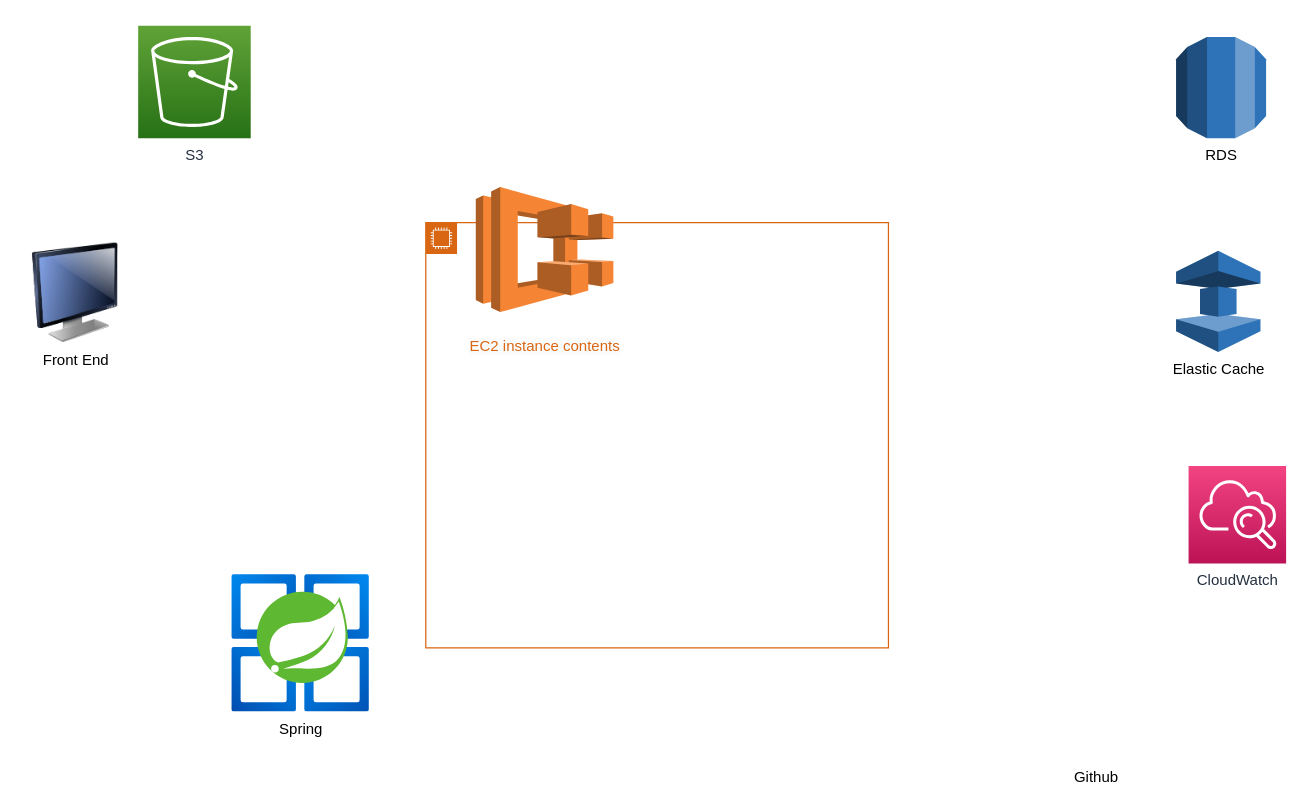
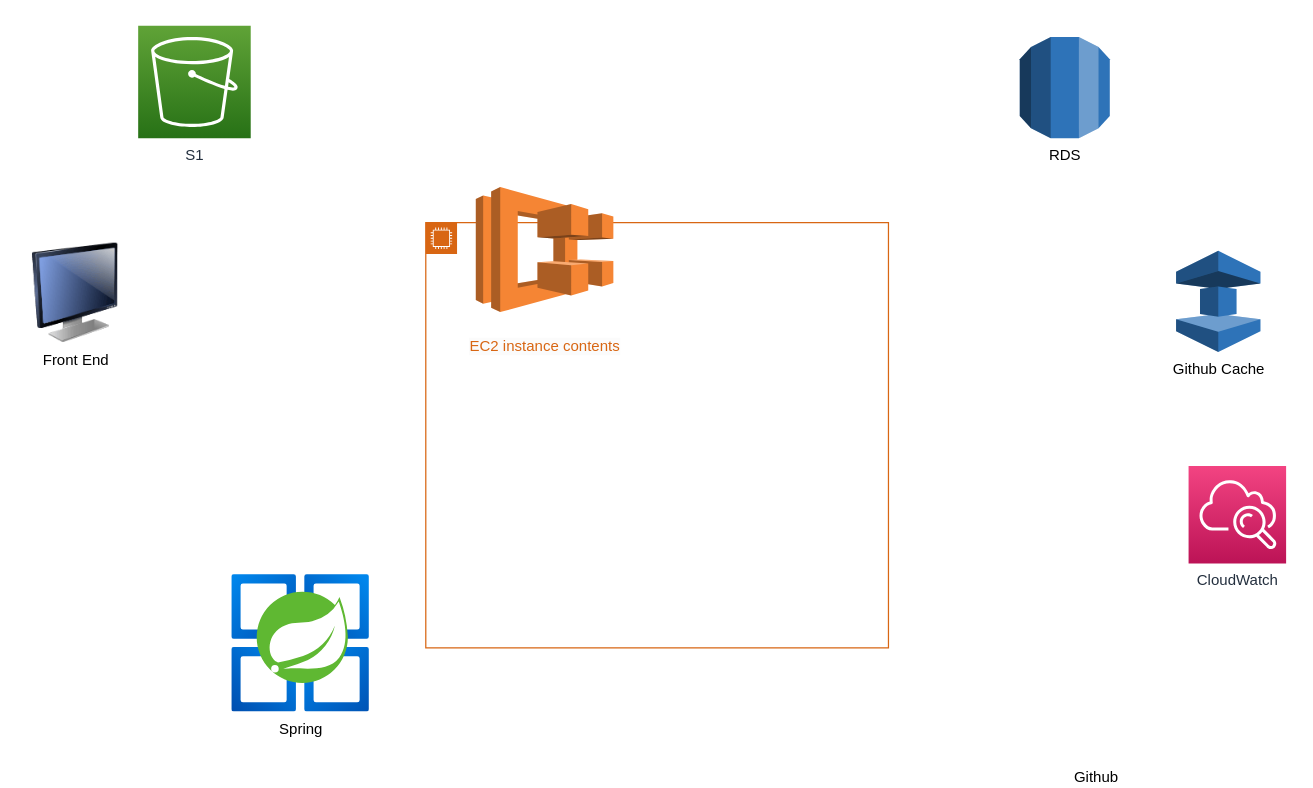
node "RDS": moved (1221, 88) -> (1064, 88)
node "S3": label "S3" -> "S1"
node "Elastic Cache": label "Elastic Cache" -> "Github Cache"
